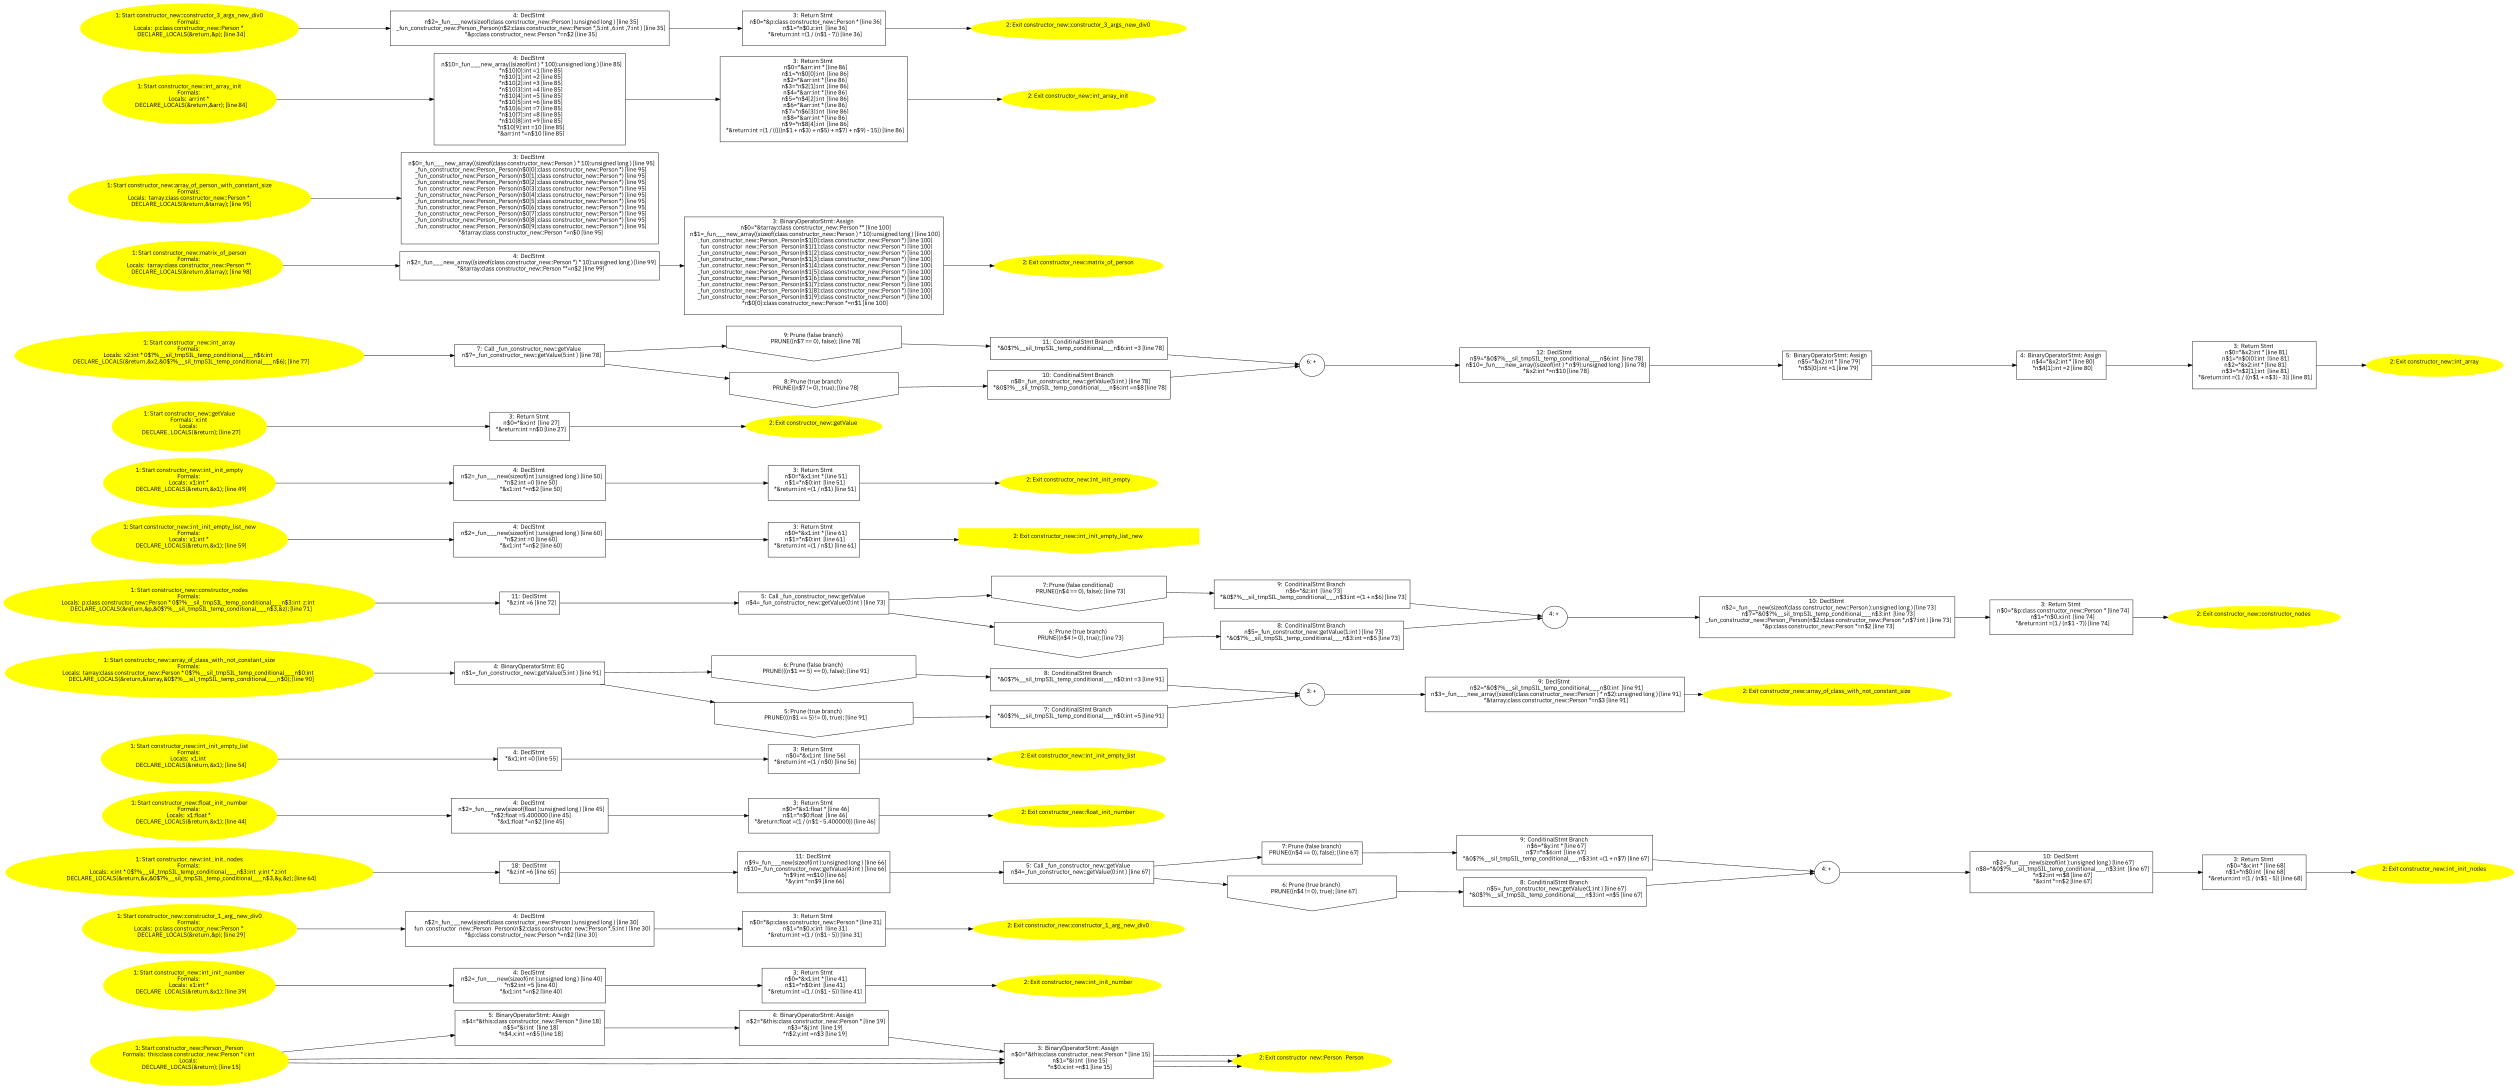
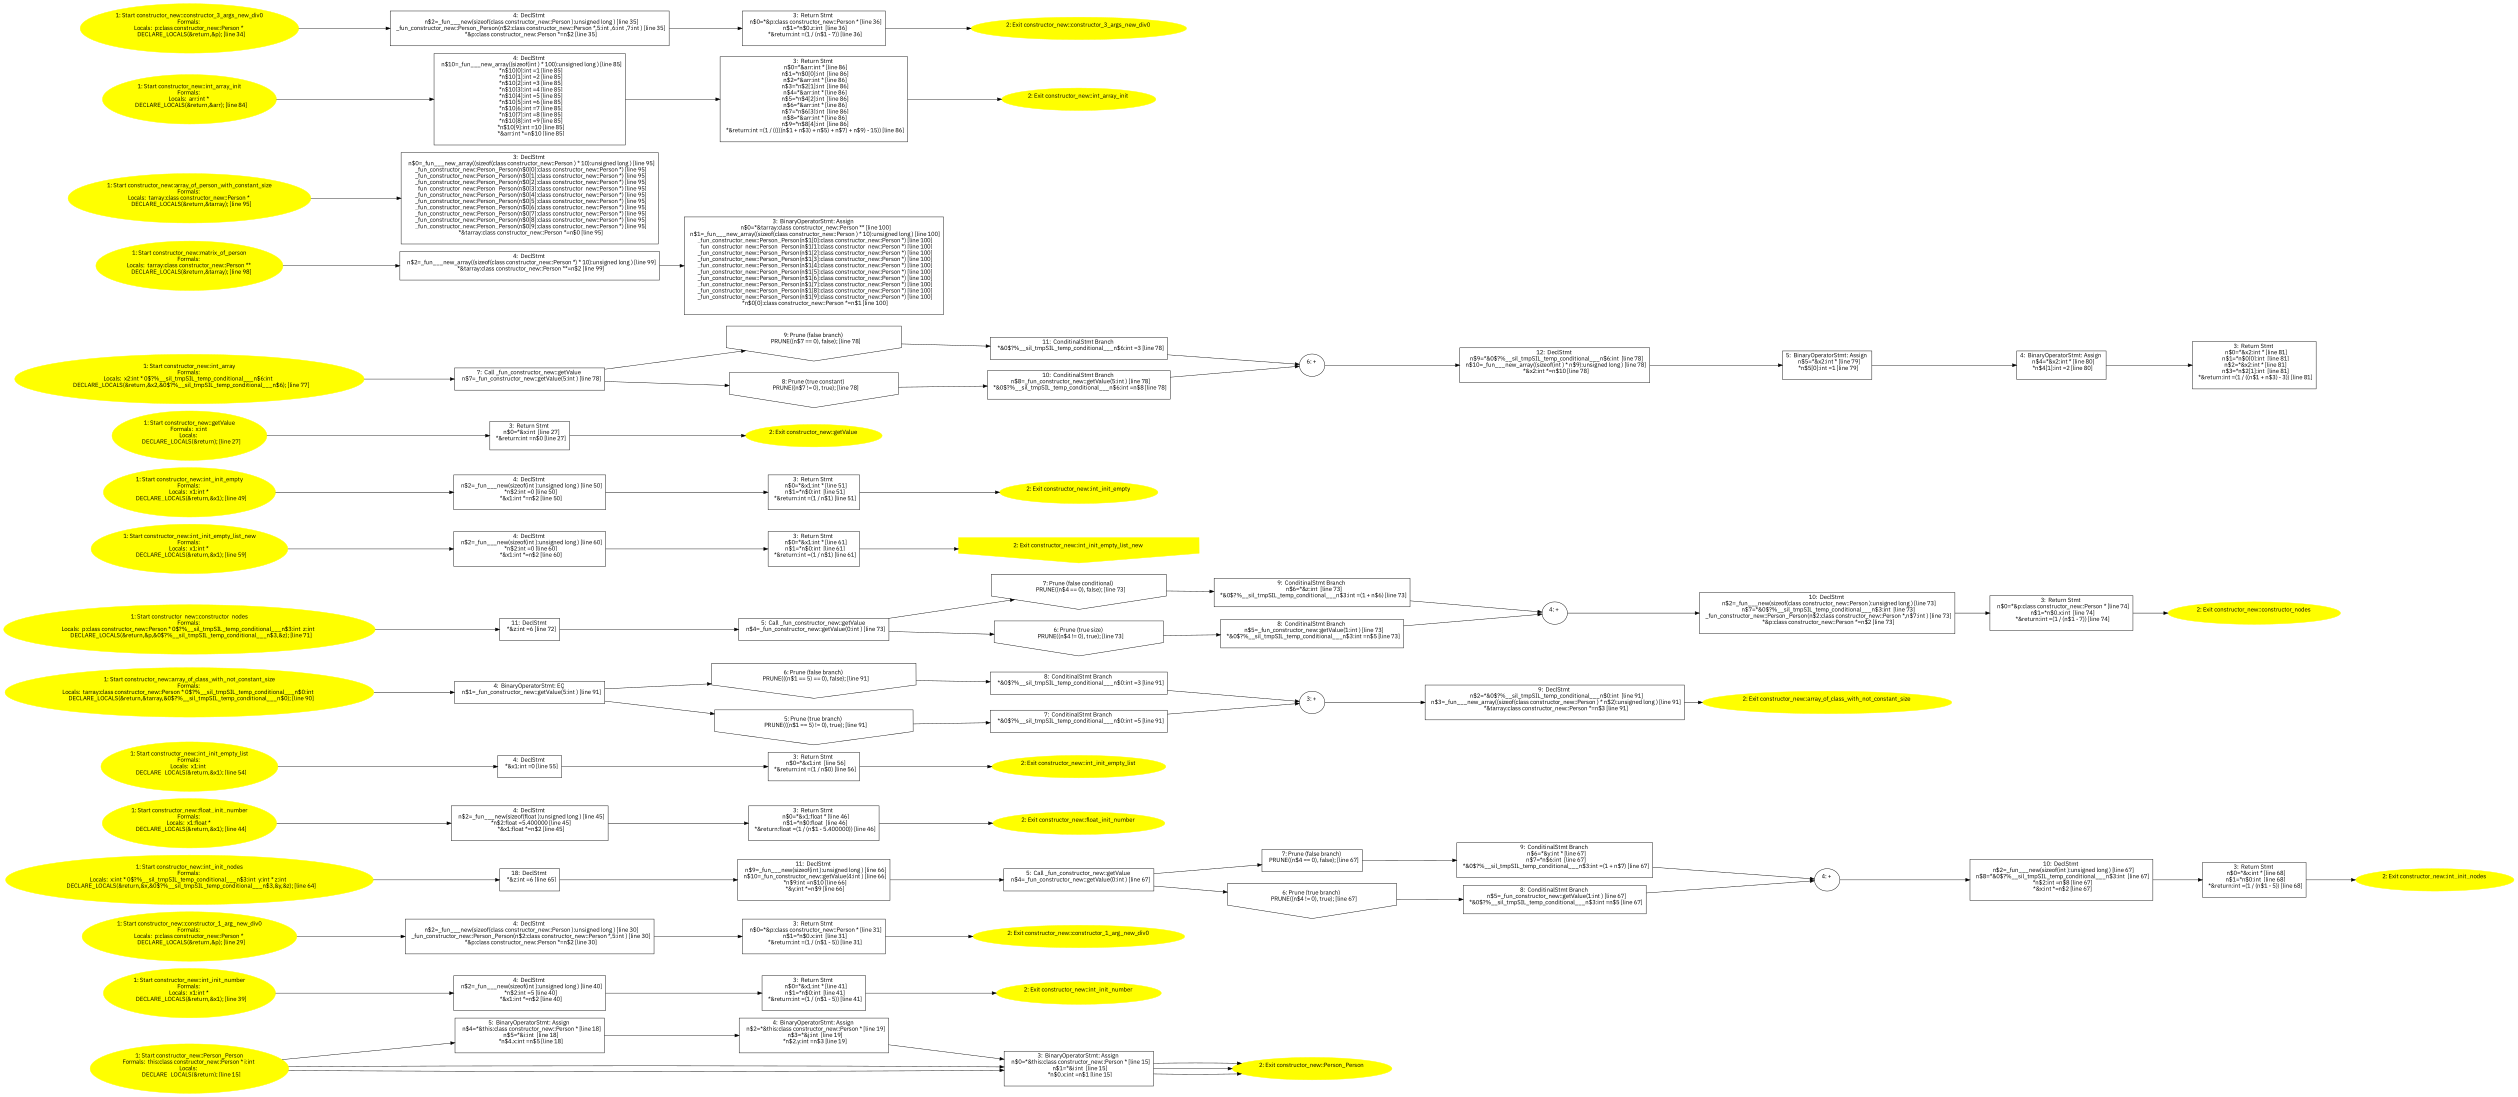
node "2: Exit constructor_new::matrix_of_person": removed
node "2: Exit constructor_new::int_array": removed
node "8: Prune (true branch) PRUNE((n$7 != 0), true); [line 78]": label "8: Prune (true branch) PRUNE((n$7 != 0), true); [line 78]" -> "8: Prune (true constant) PRUNE((n$7 != 0), true); [line 78]"
node "6: Prune (true branch) PRUNE((n$4 != 0), true); [line 73]": label "6: Prune (true branch) PRUNE((n$4 != 0), true); [line 73]" -> "6: Prune (true size) PRUNE((n$4 != 0), true); [line 73]"
